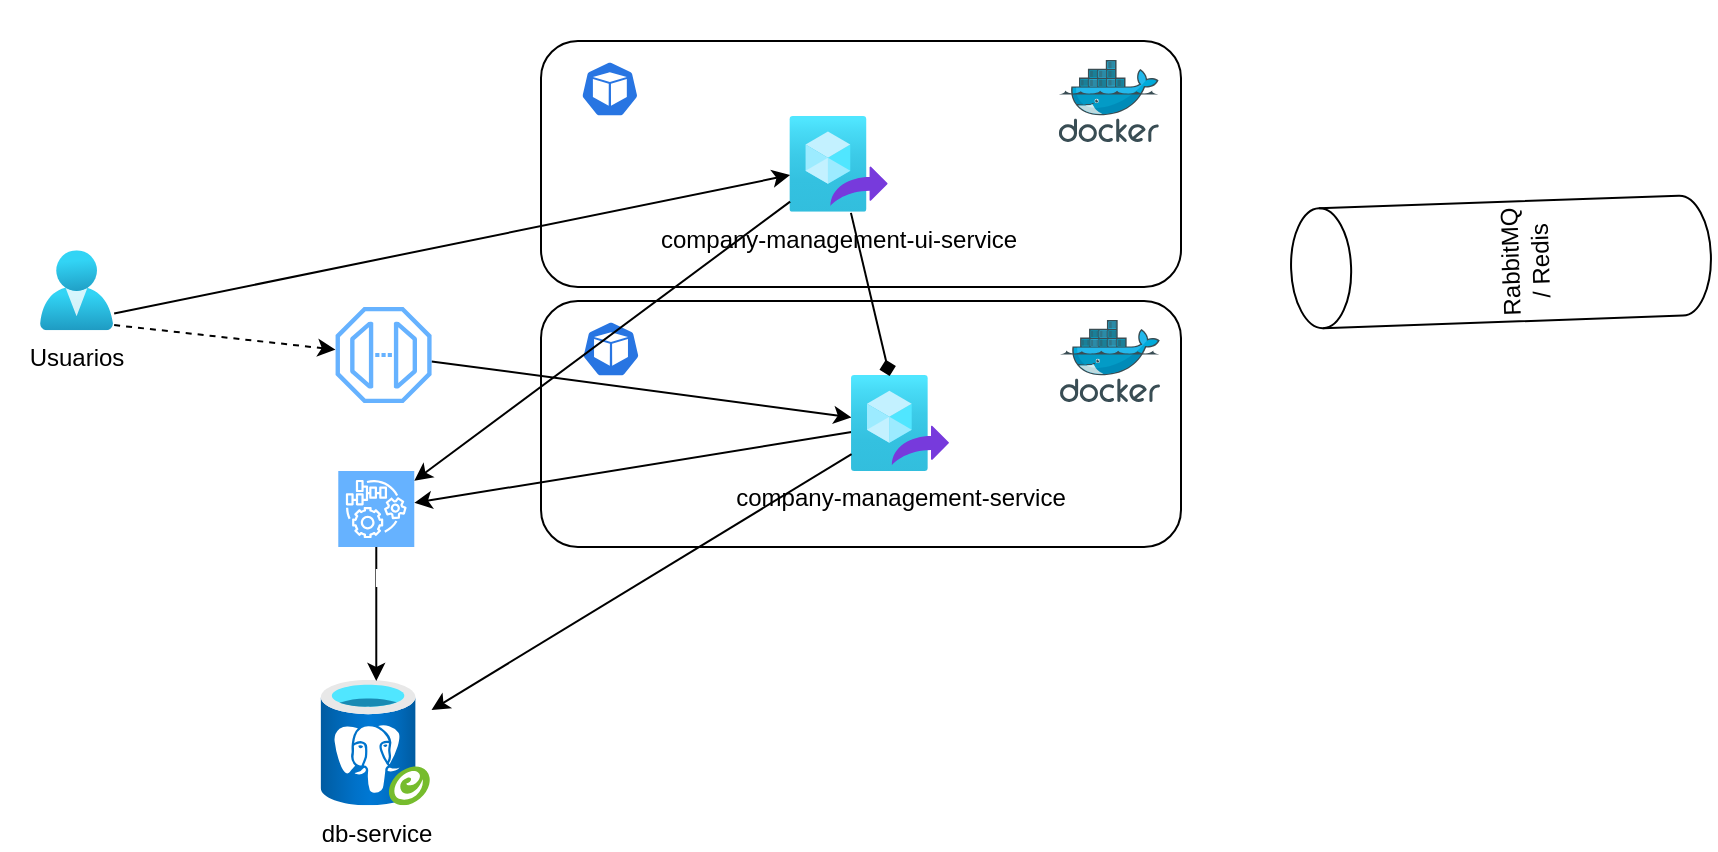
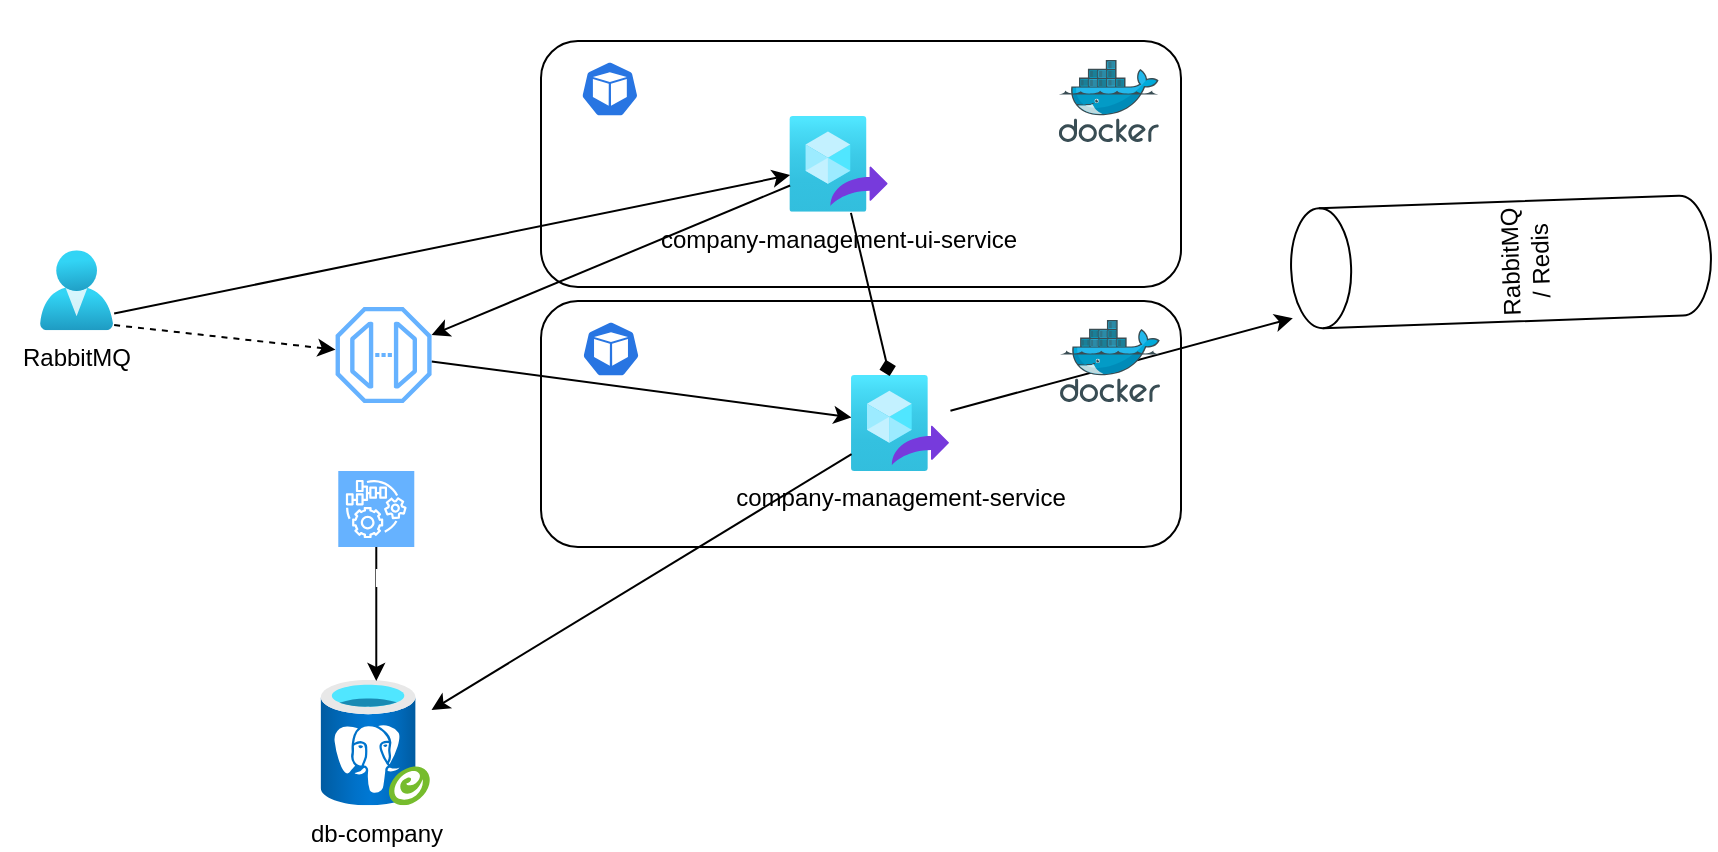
edge "company-management-ui-service" -> "Graphql": now "company-management-ui-service" -> "ENTORNO Gateway"
node "Usuarios": label "Usuarios" -> "RabbitMQ"
edge "company-management-service" -> "Graphql": now "company-management-service" -> "RabbitMQ / Redis"
node "db-service": label "db-service" -> "db-company"
